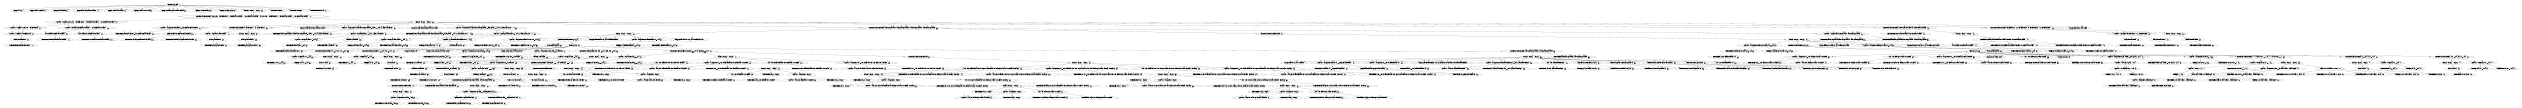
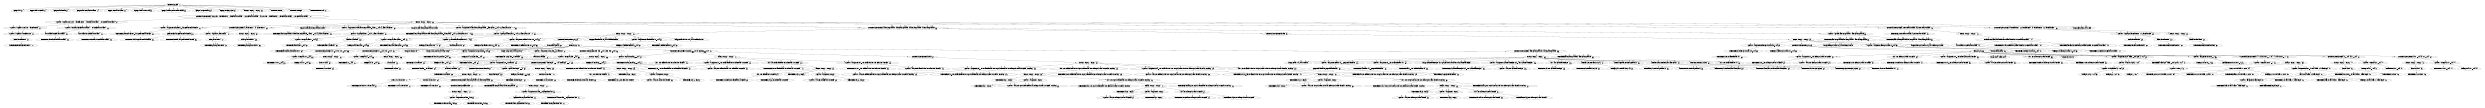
node "(IDENTIFIER,count,count != -1)": removed
